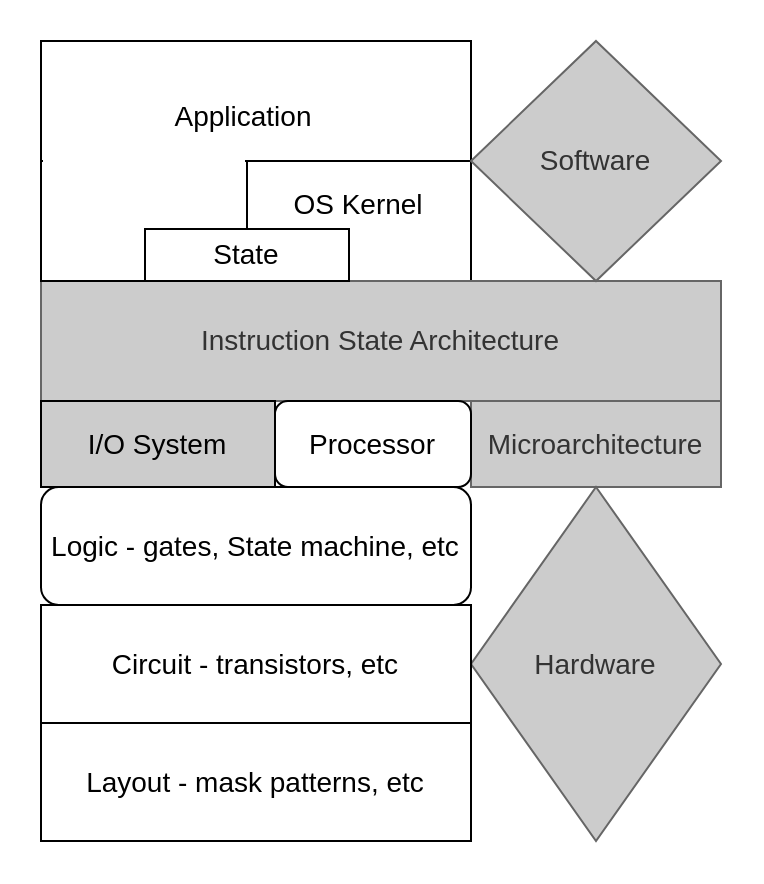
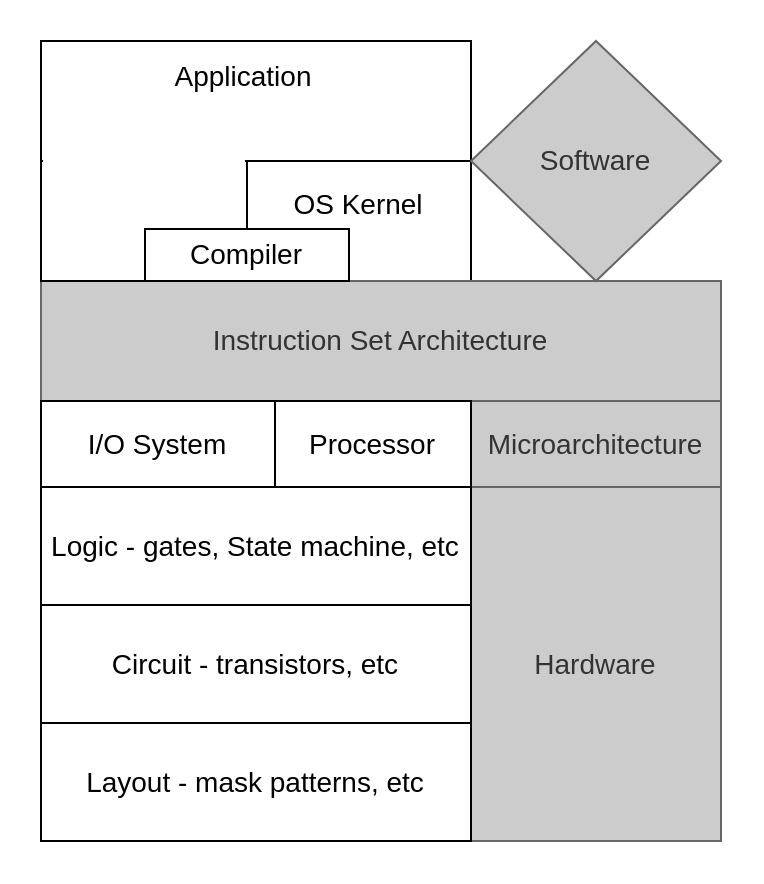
node "Application": moved (244, 116) -> (244, 76)
node "State": label "State" -> "Compiler"
node "Instruction State Architecture": label "Instruction State Architecture" -> "Instruction Set Architecture"
node "I/O System": fillcolor #cccccc -> #ffffff
node "Processor": shape rounded rectangle -> rectangle
node "Logic - gates, State machine, etc": shape rounded rectangle -> rectangle
node "Hardware": shape diamond -> rectangle
